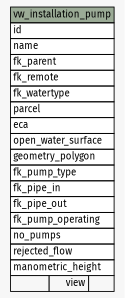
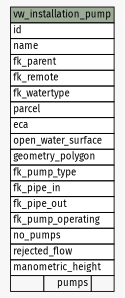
node "vw_installation_pump": text "view" -> "pumps"
